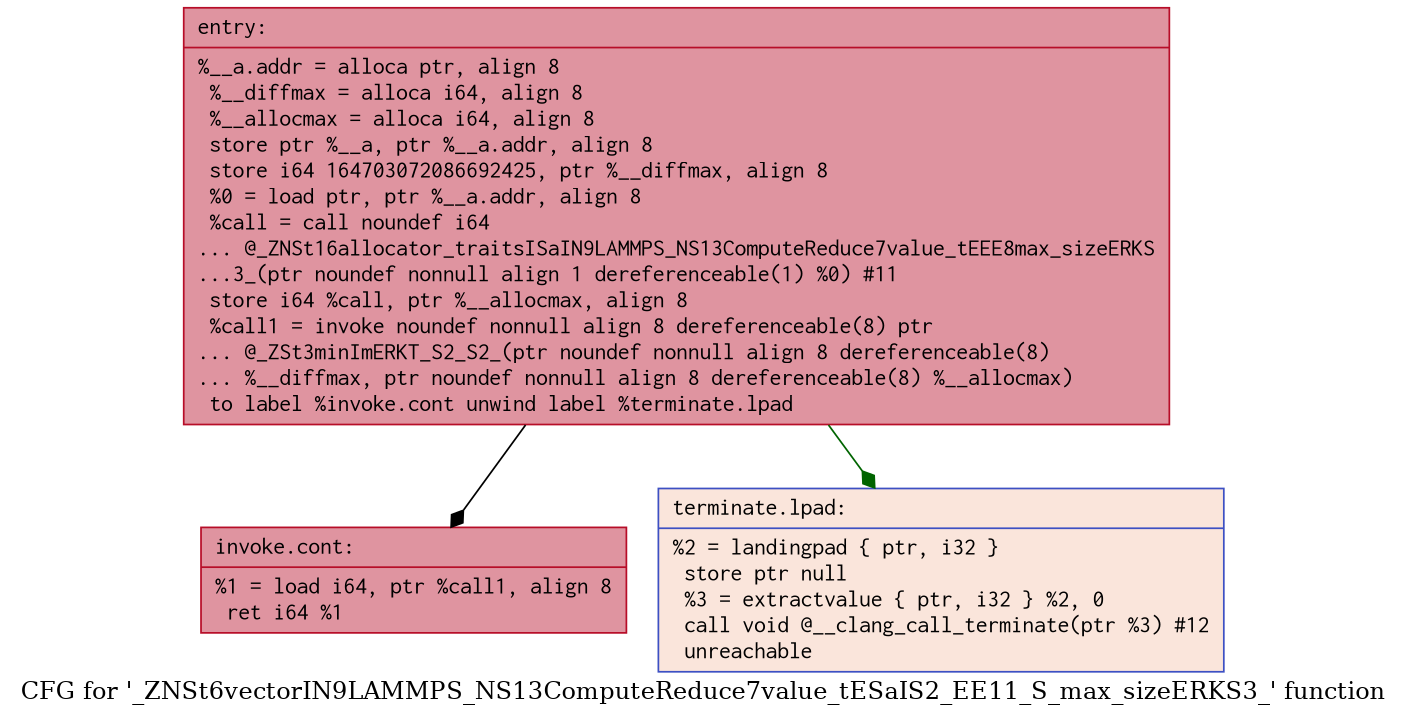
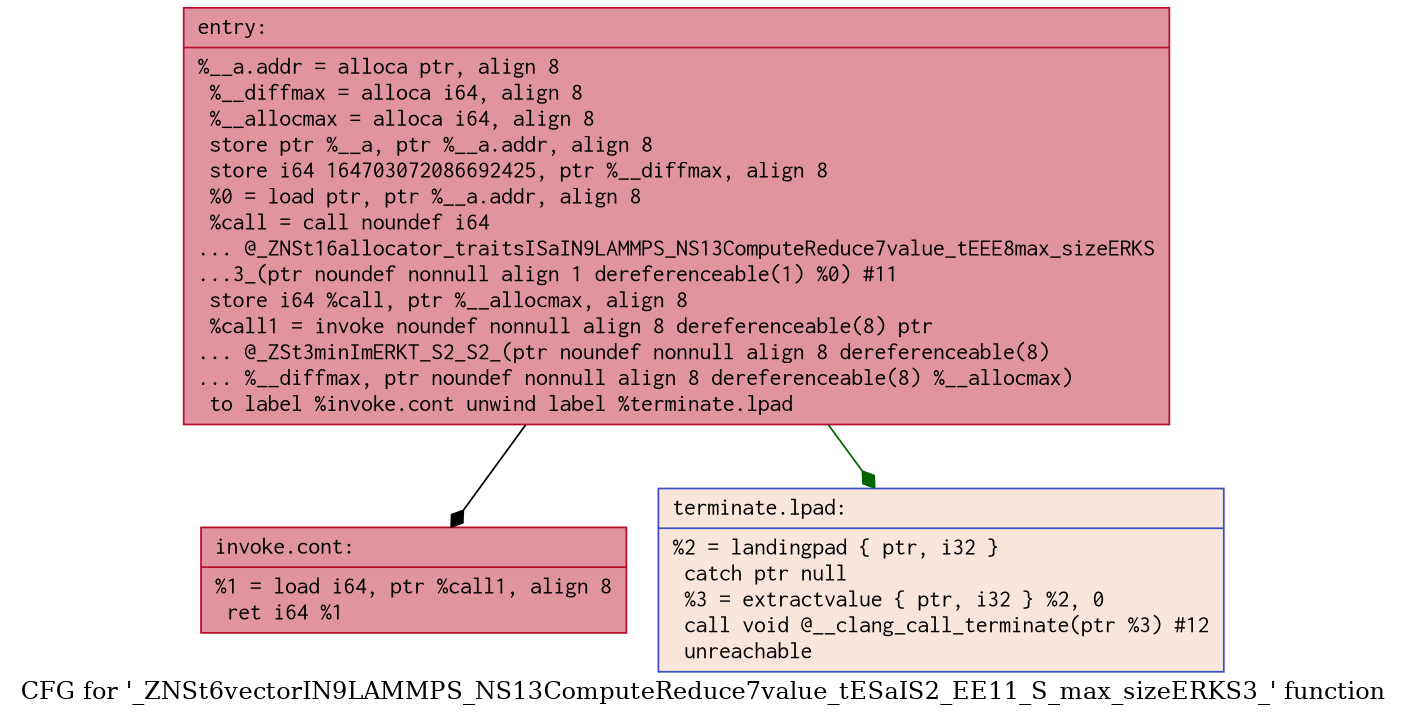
node "terminate.lpad:": text "store ptr null" -> "catch ptr null"
